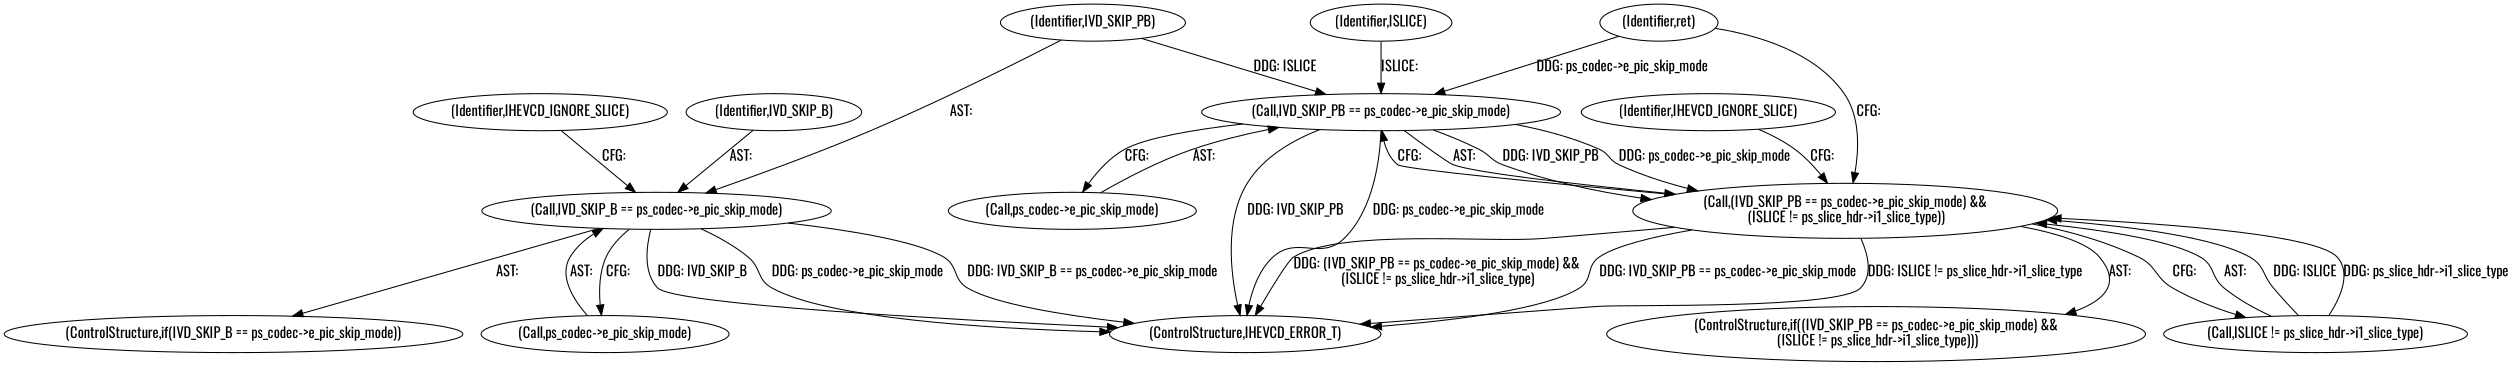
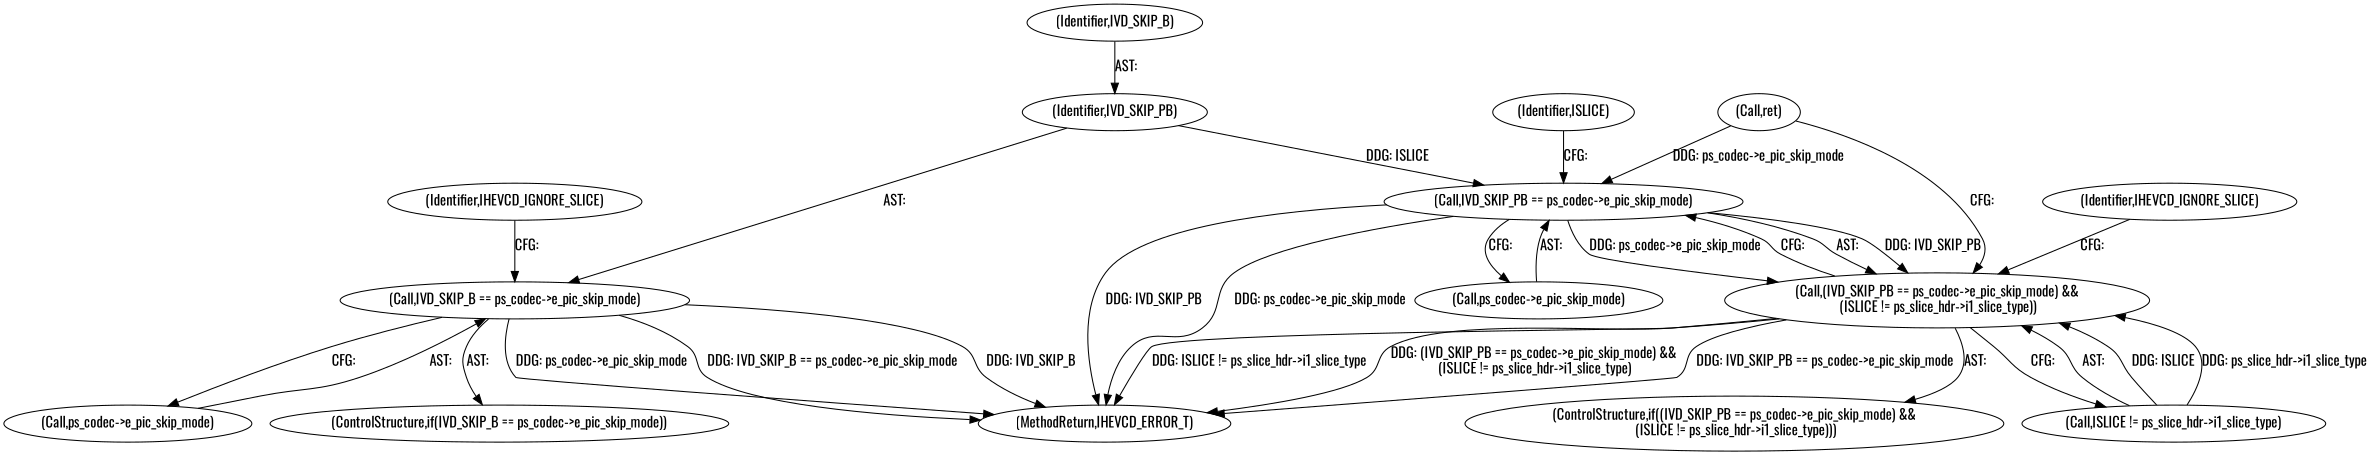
node "(Identifier,ret)": label "(Identifier,ret)" -> "(Call,ret)"
edge "(Identifier,ISLICE)" -> "(Call,IVD_SKIP_PB == ps_codec->e_pic_skip_mode)": label "ISLICE: " -> "CFG: "
edge "(Identifier,IVD_SKIP_B)" -> "(Call,IVD_SKIP_B == ps_codec->e_pic_skip_mode)": now "(Identifier,IVD_SKIP_B)" -> "(Identifier,IVD_SKIP_PB)"
node "(ControlStructure,IHEVCD_ERROR_T)": label "(ControlStructure,IHEVCD_ERROR_T)" -> "(MethodReturn,IHEVCD_ERROR_T)"
